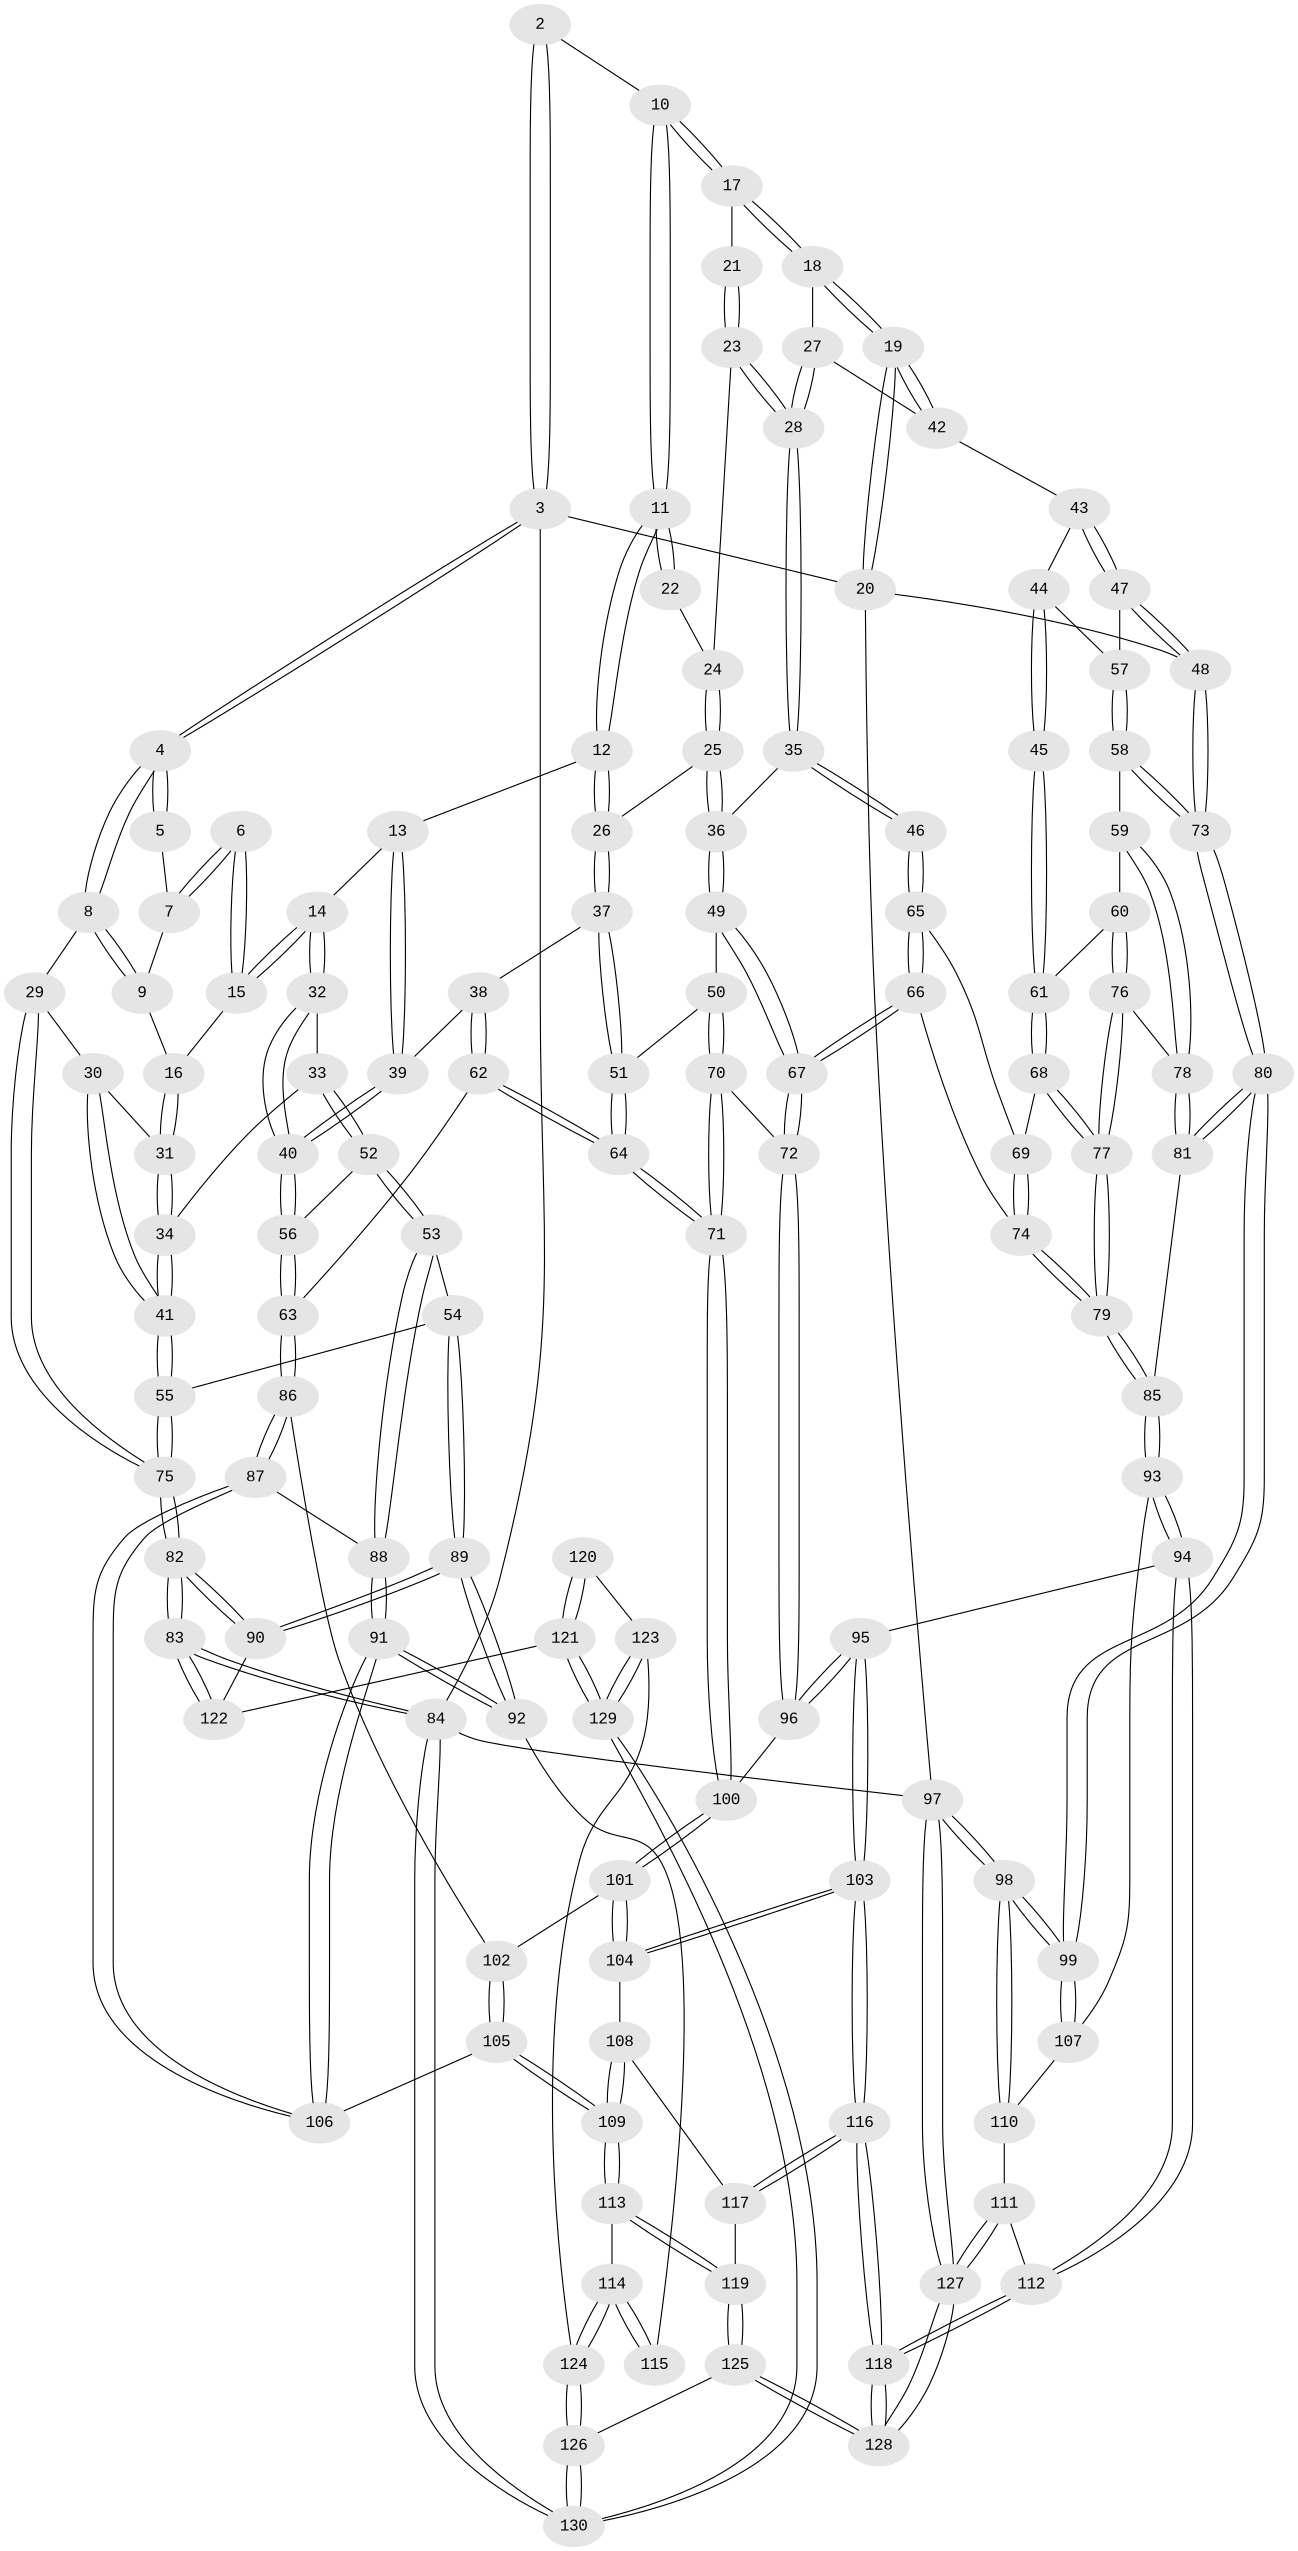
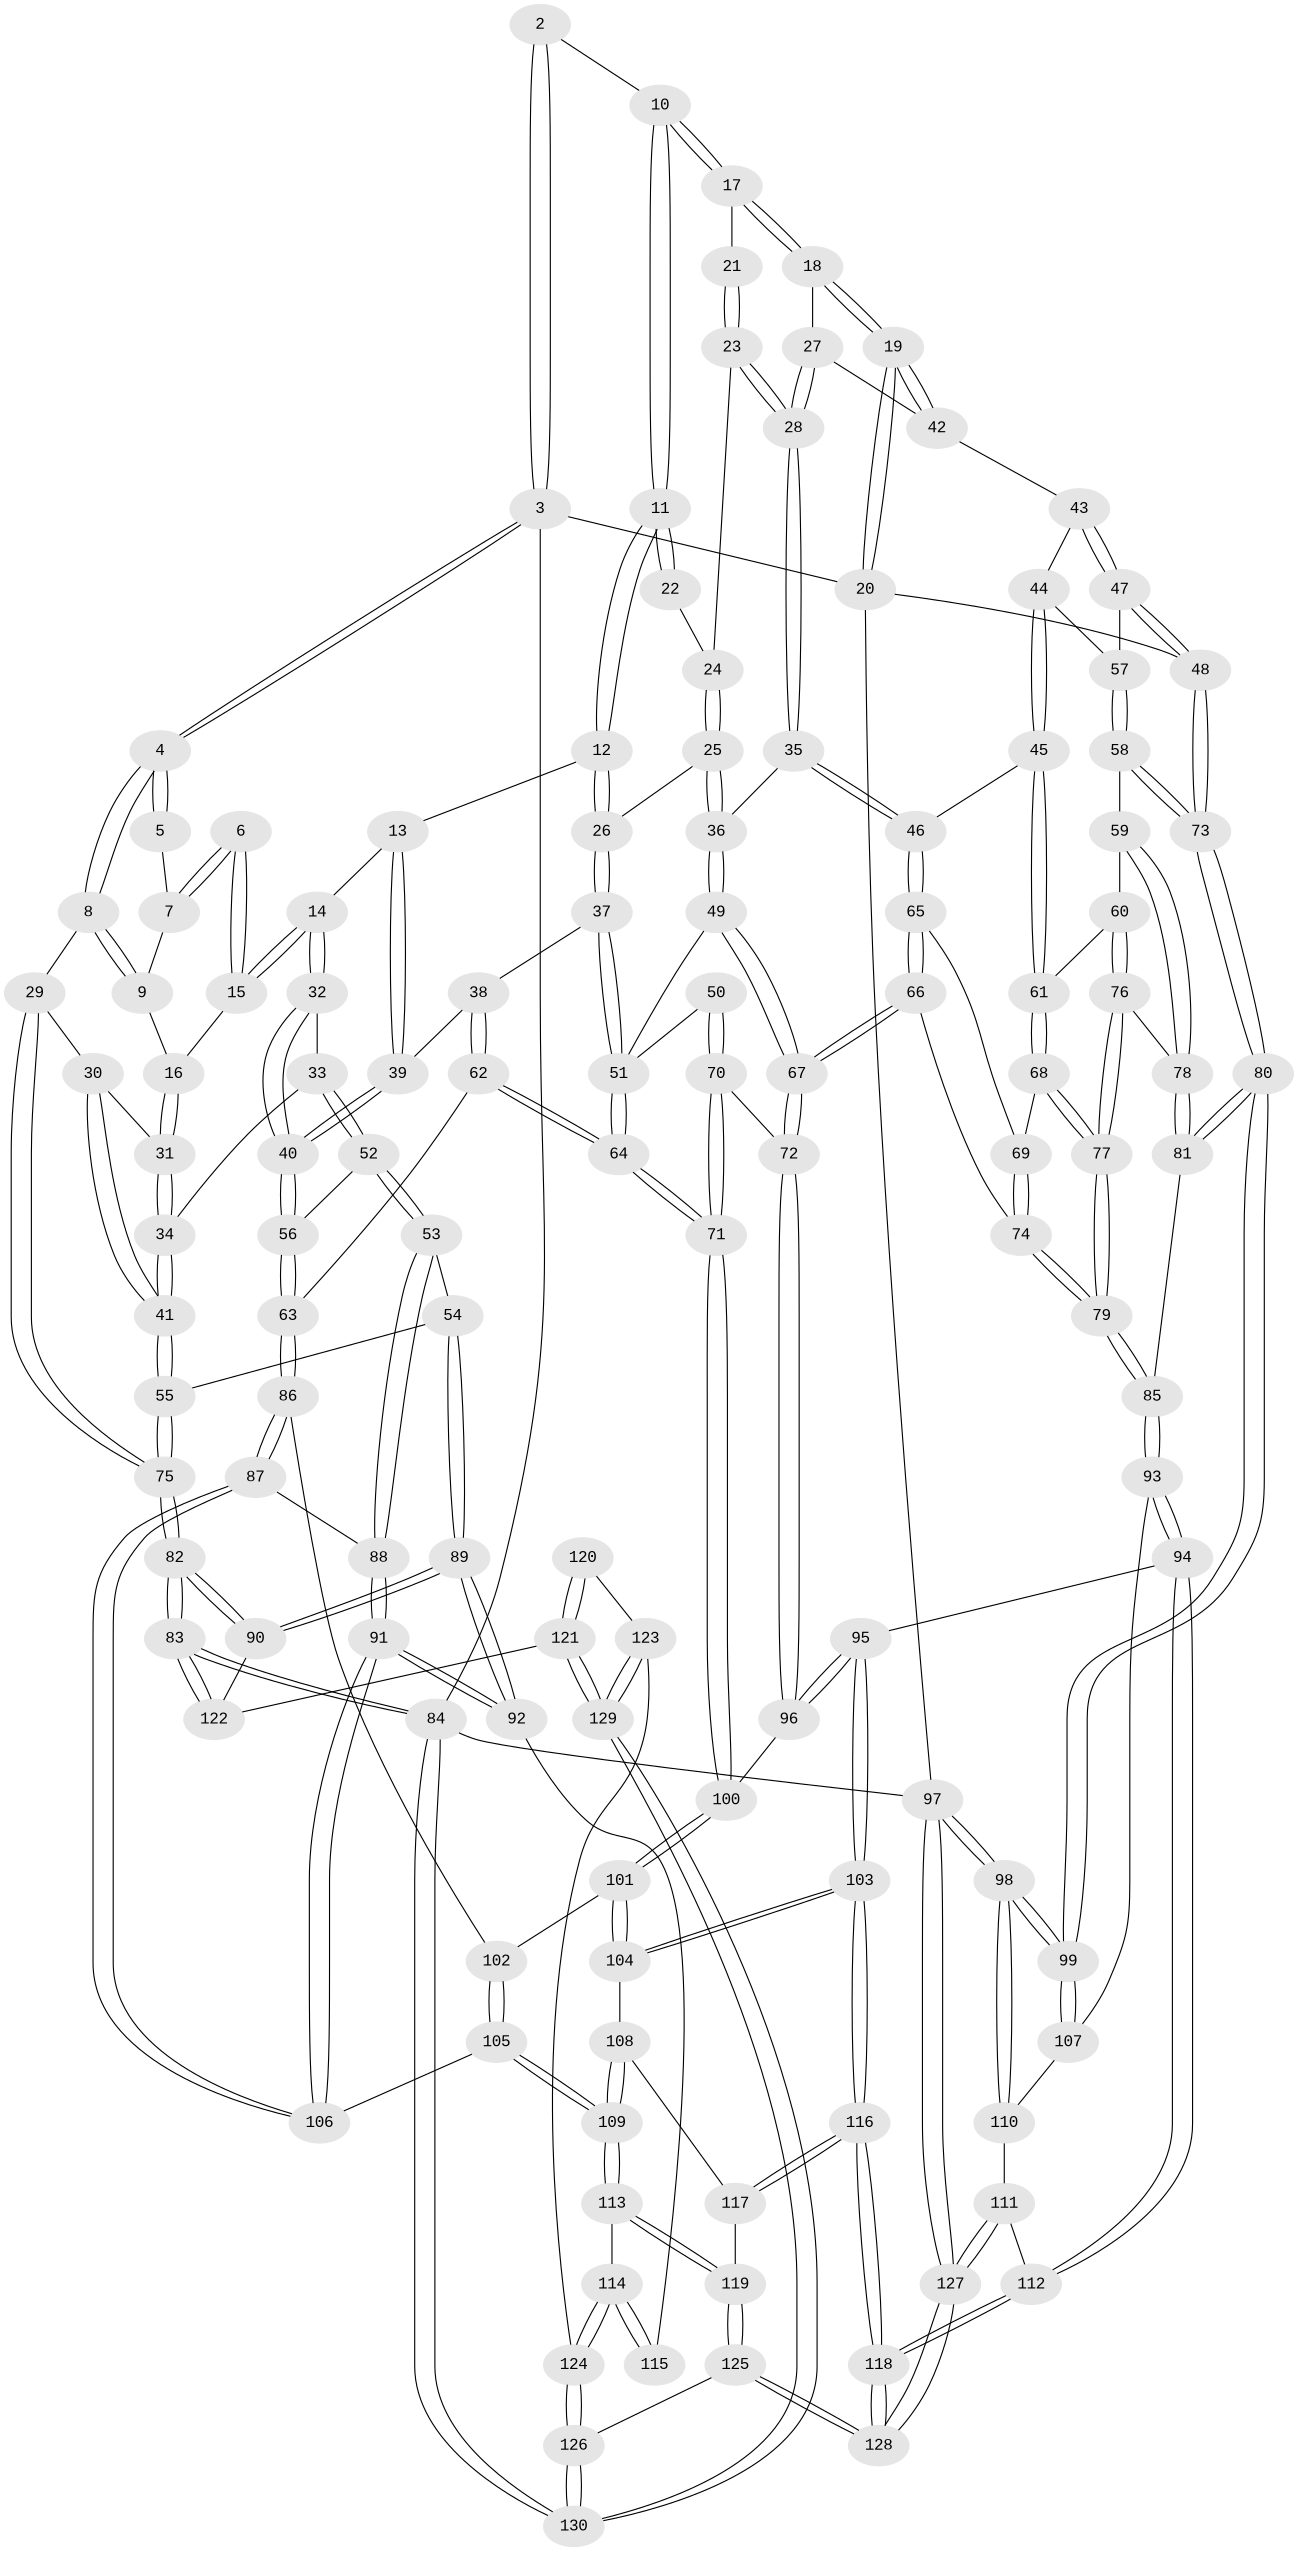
edge "45" -- "46": added
edge "49" -- "50": now "49" -- "51"
